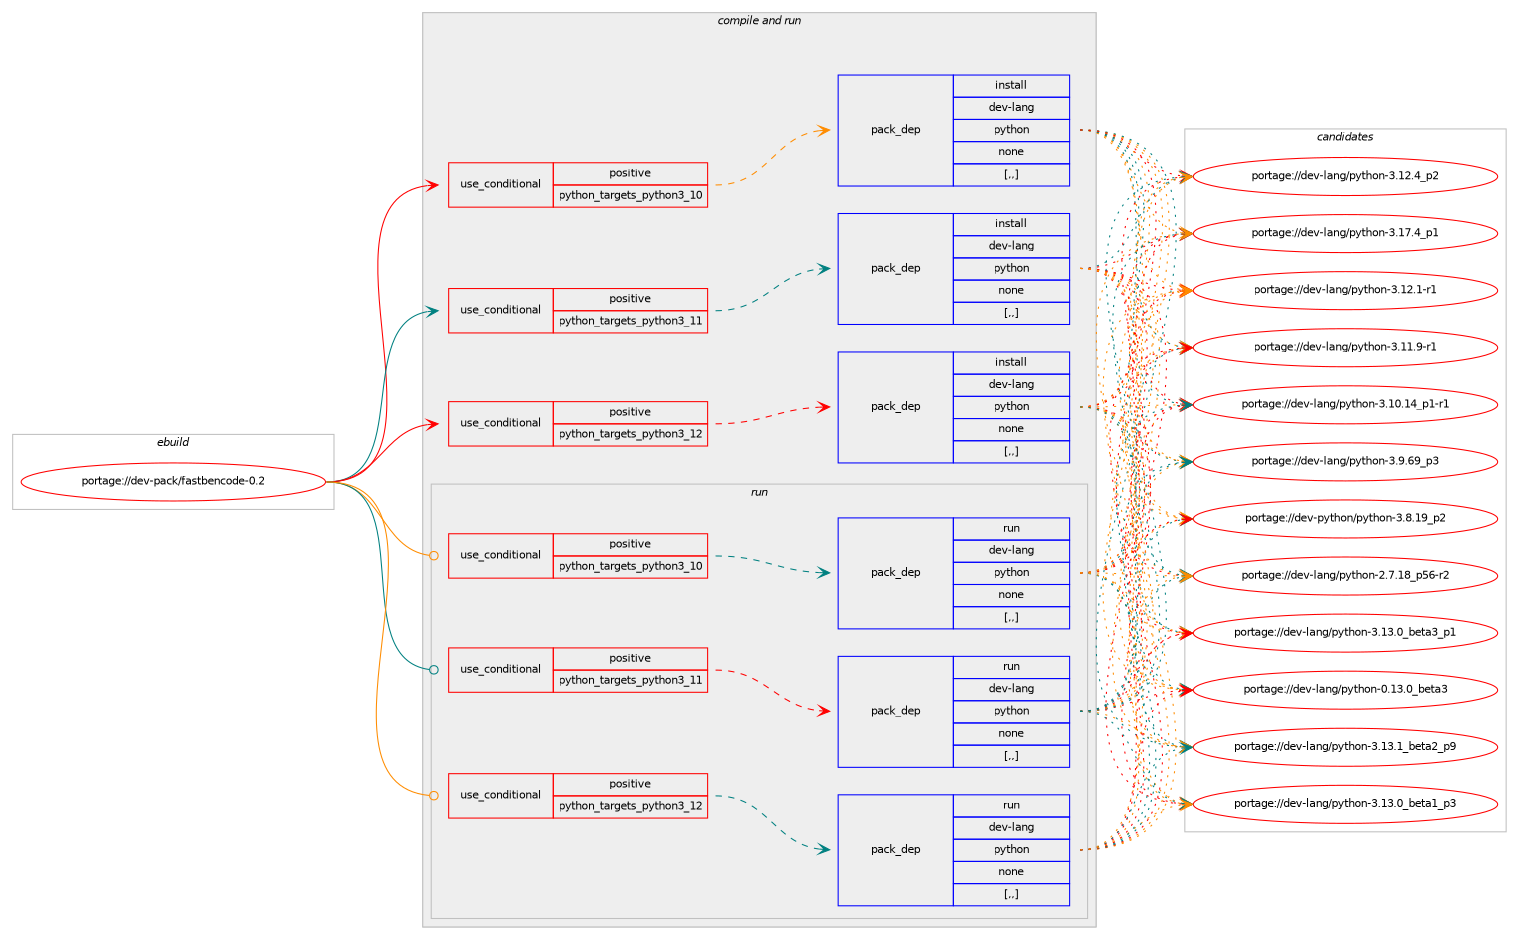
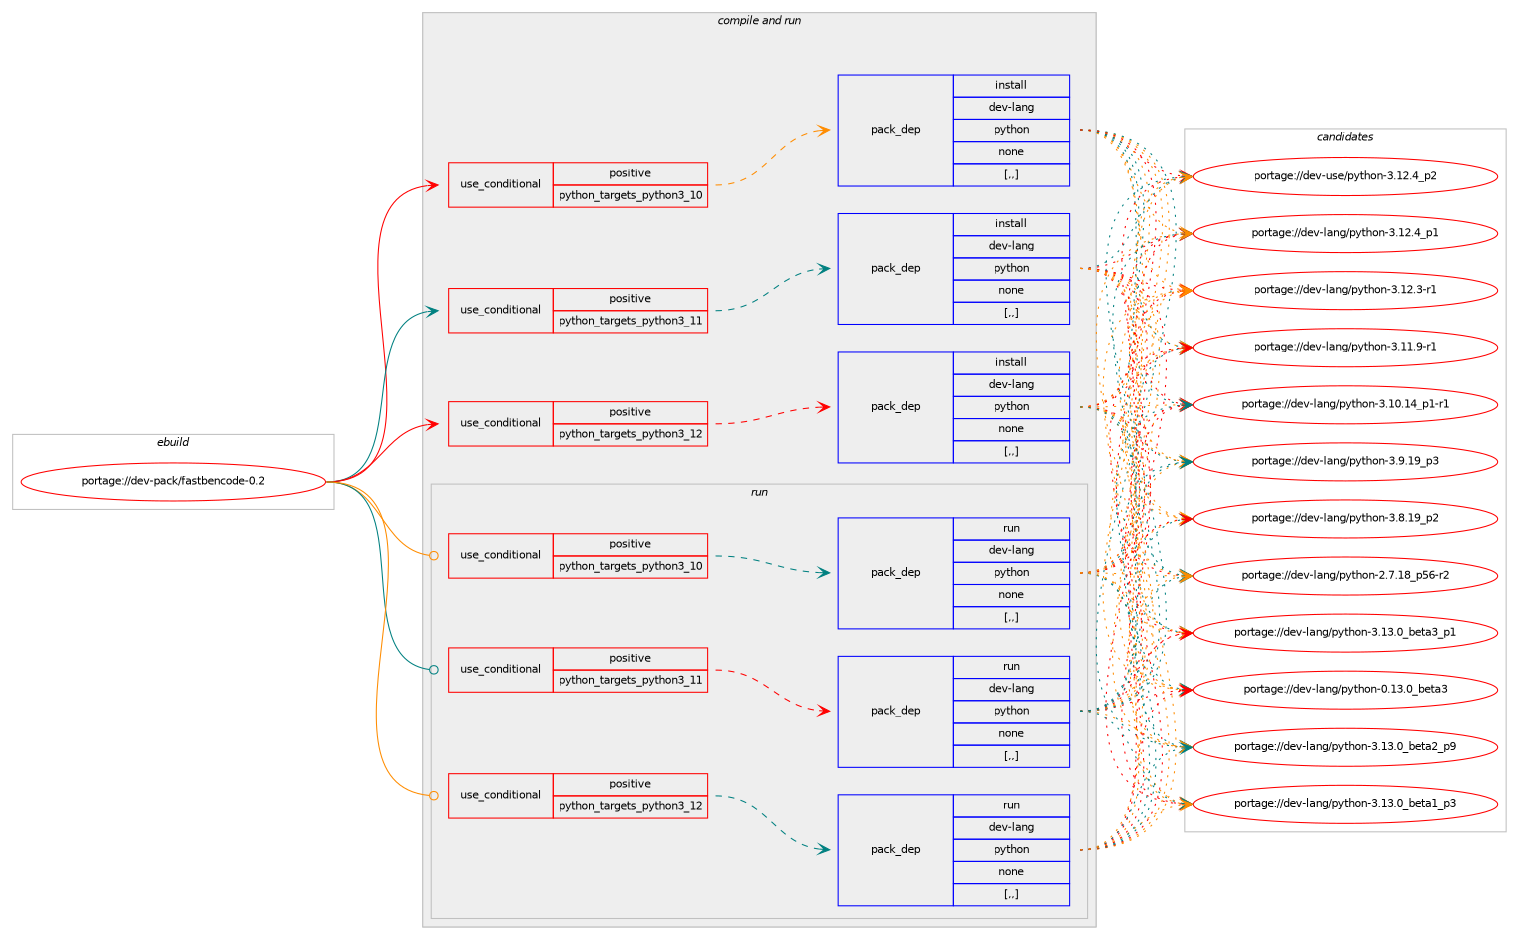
node "portage://dev-lang/python-3.12.4_p2": label "portage://dev-lang/python-3.12.4_p2" -> "portage://dev-use/python-3.12.4_p2"
node "portage://dev-lang/python-3.17.4_p1": label "portage://dev-lang/python-3.17.4_p1" -> "portage://dev-lang/python-3.12.4_p1"
node "portage://dev-lang/python-3.12.1-r1": label "portage://dev-lang/python-3.12.1-r1" -> "portage://dev-lang/python-3.12.3-r1"
node "portage://dev-lang/python-3.9.69_p3": label "portage://dev-lang/python-3.9.69_p3" -> "portage://dev-lang/python-3.9.19_p3"
node "portage://dev-python/python-3.8.19_p2": label "portage://dev-python/python-3.8.19_p2" -> "portage://dev-lang/python-3.8.19_p2"
node "portage://dev-lang/python-3.13.1_beta2_p9": label "portage://dev-lang/python-3.13.1_beta2_p9" -> "portage://dev-lang/python-3.13.0_beta2_p9"
